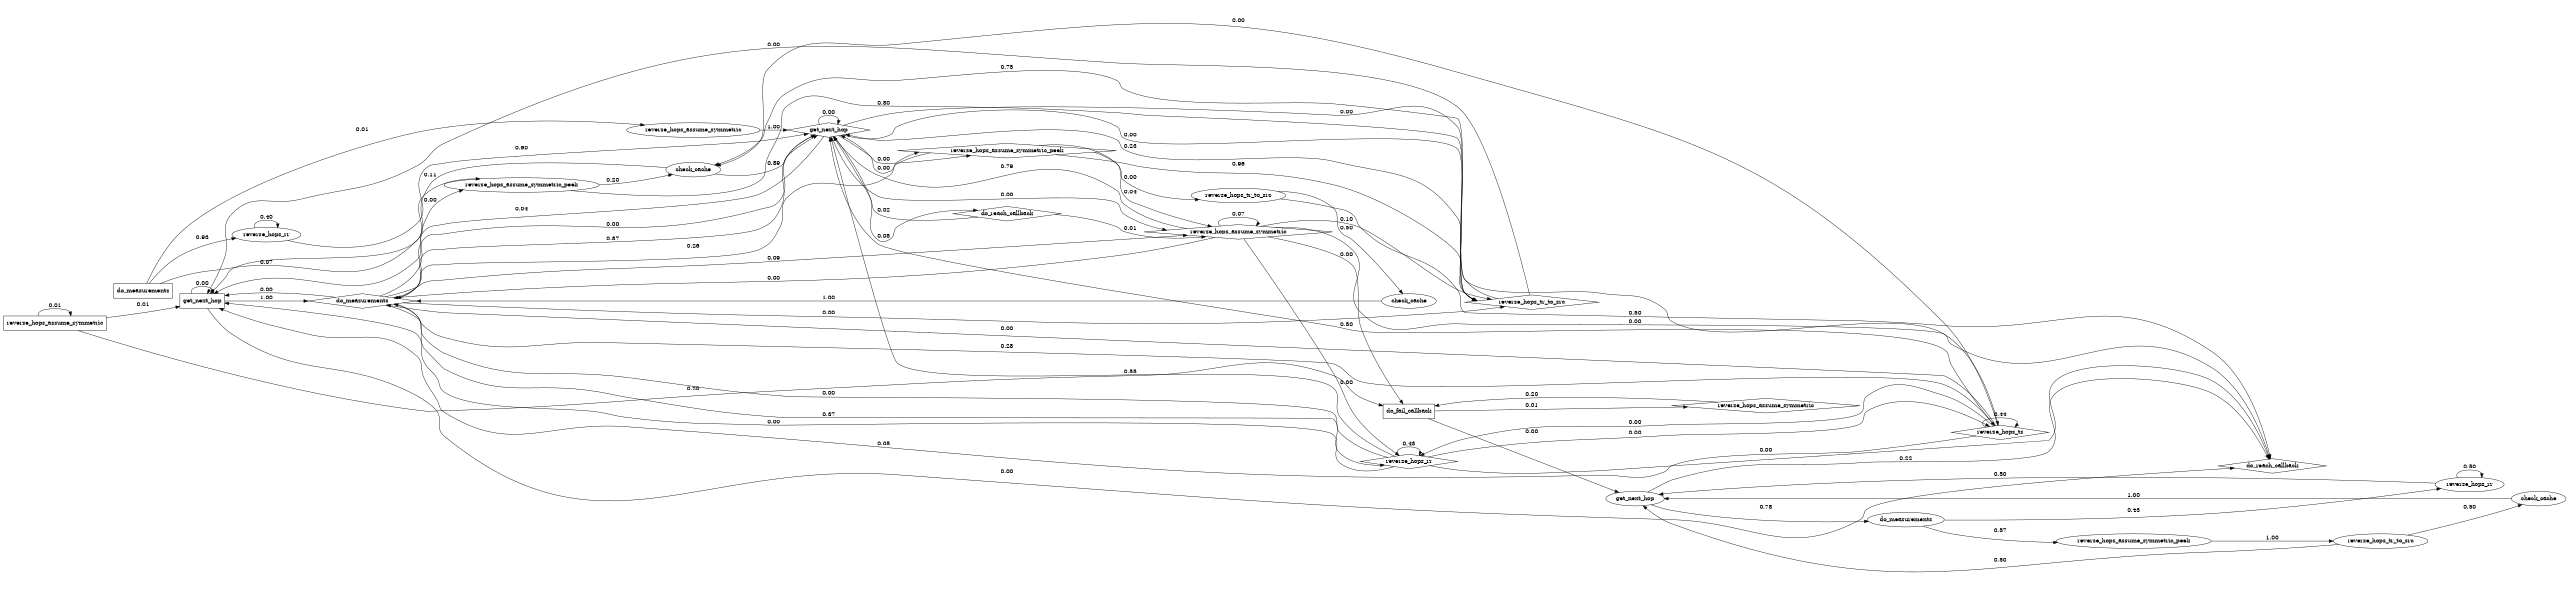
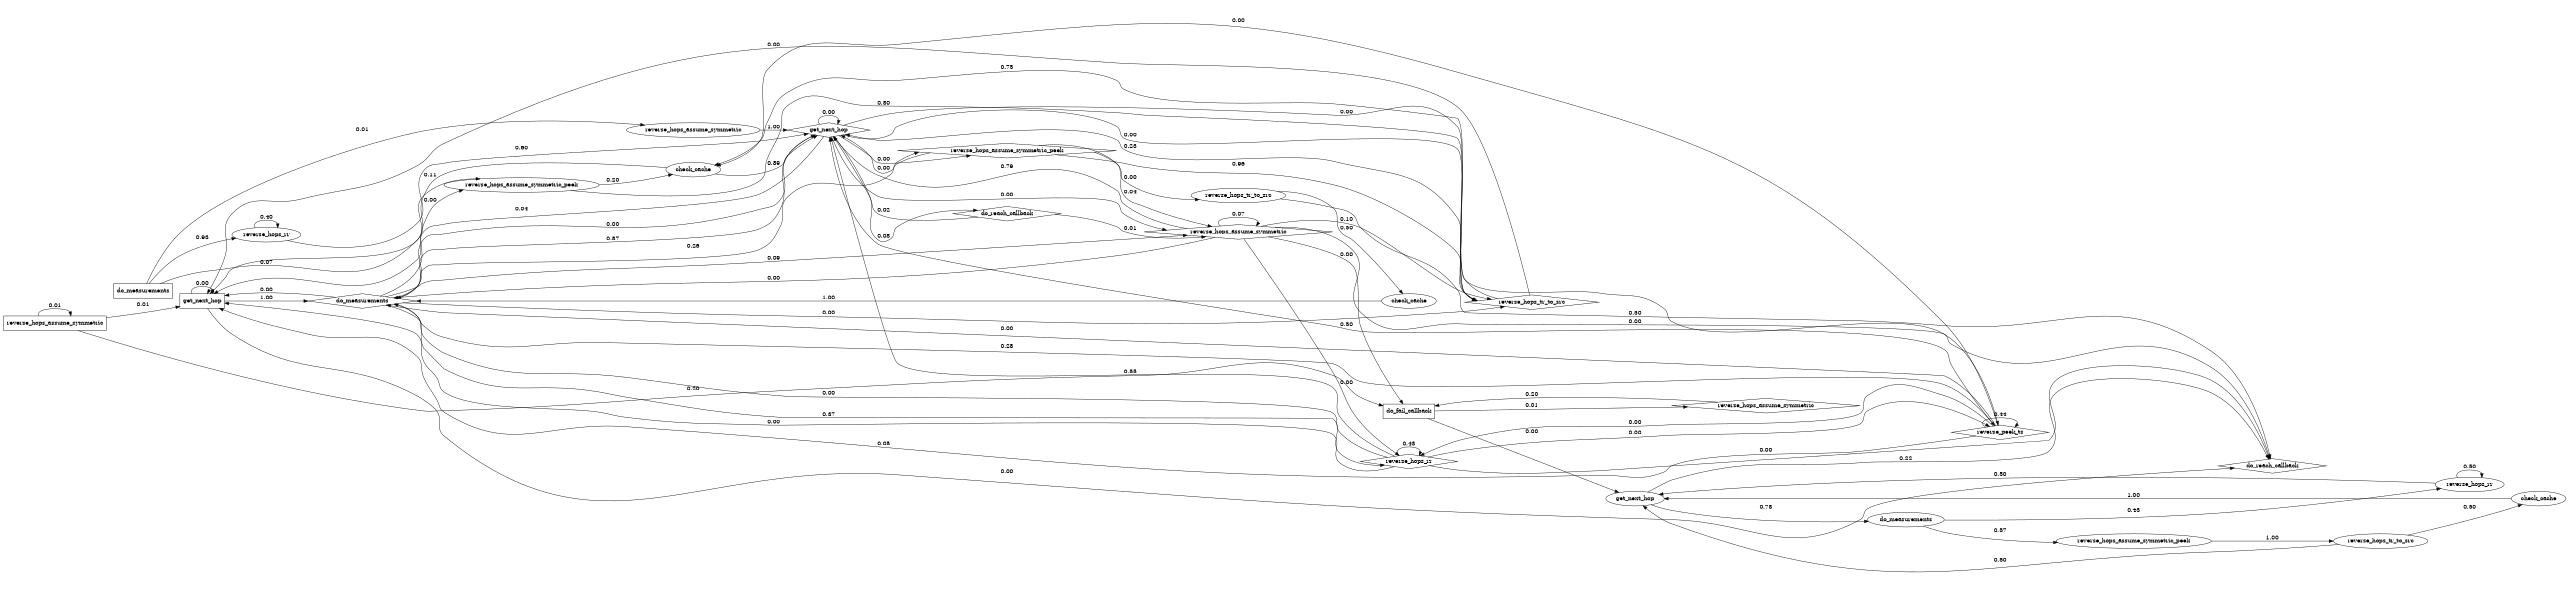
node "reverse_hops_ts": label "reverse_hops_ts" -> "reverse_peek_ts"
